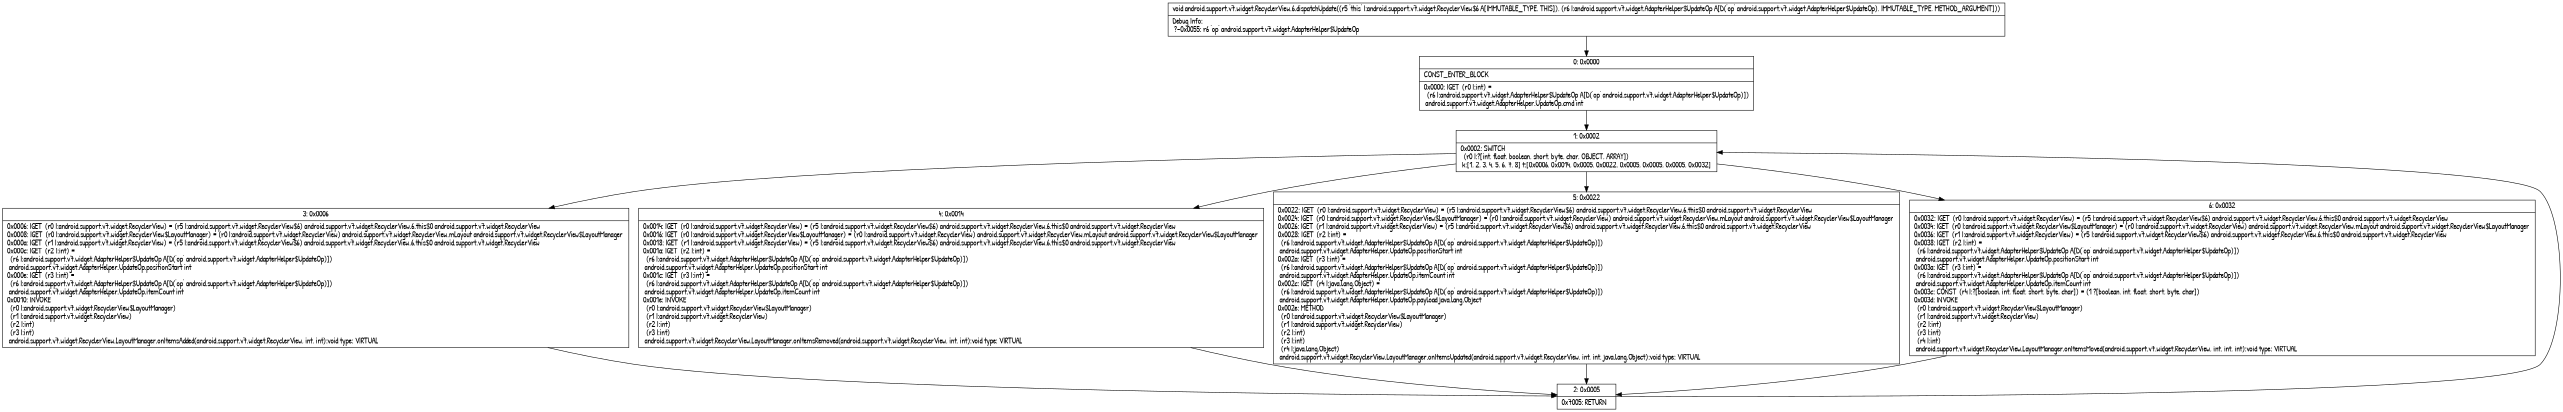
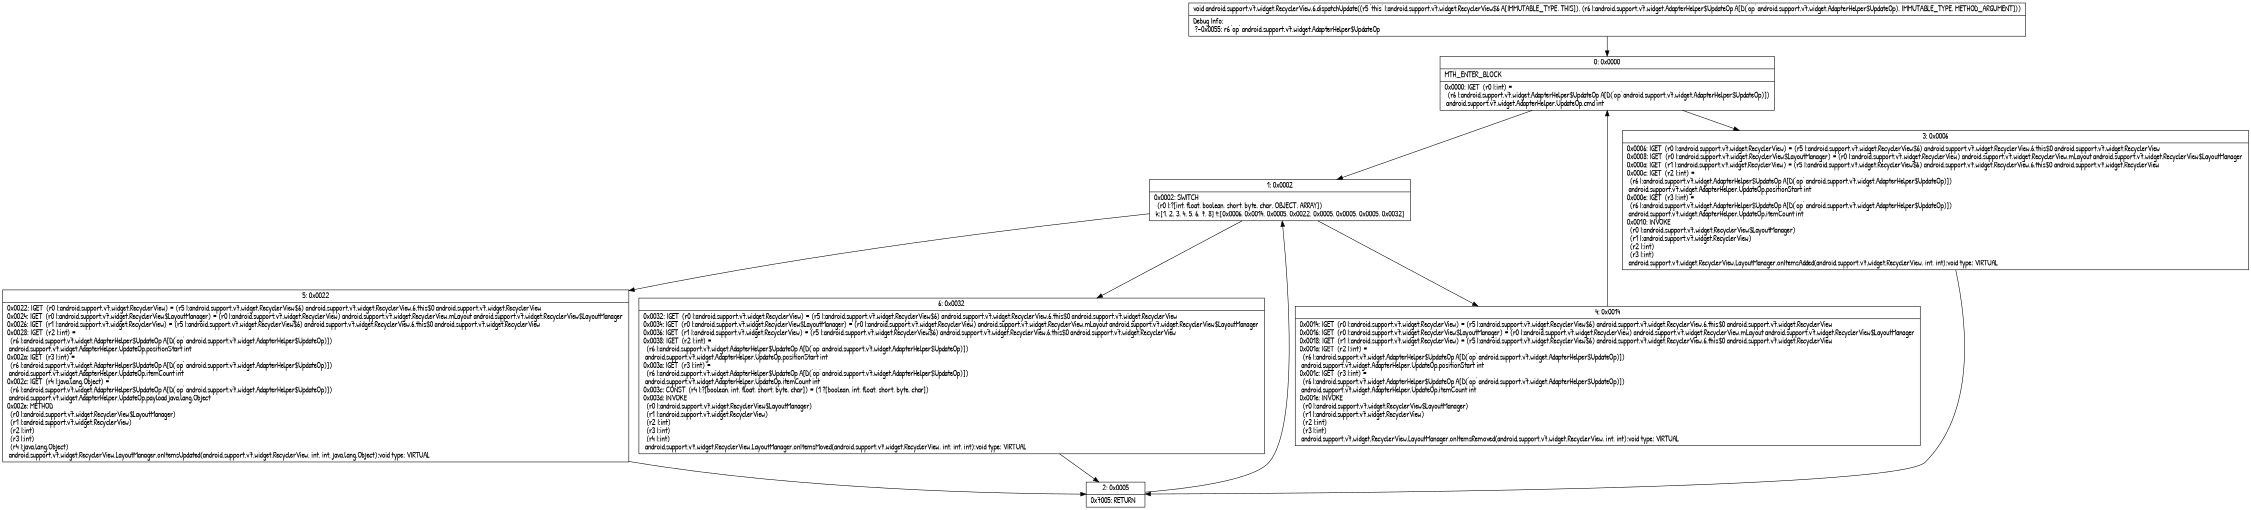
node "0: 0x0000": text "CONST_ENTER_BLOCK" -> "MTH_ENTER_BLOCK"
edge "1: 0x0002" -> "3: 0x0006": now "0: 0x0000" -> "3: 0x0006"
edge "4: 0x0014" -> "2: 0x0005": now "4: 0x0014" -> "0: 0x0000"
